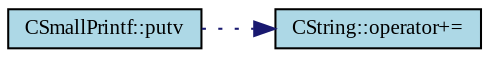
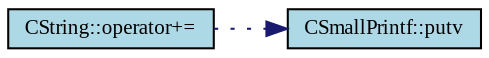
edge "CSmallPrintf::putv" -> "CString::operator+=": reversed
